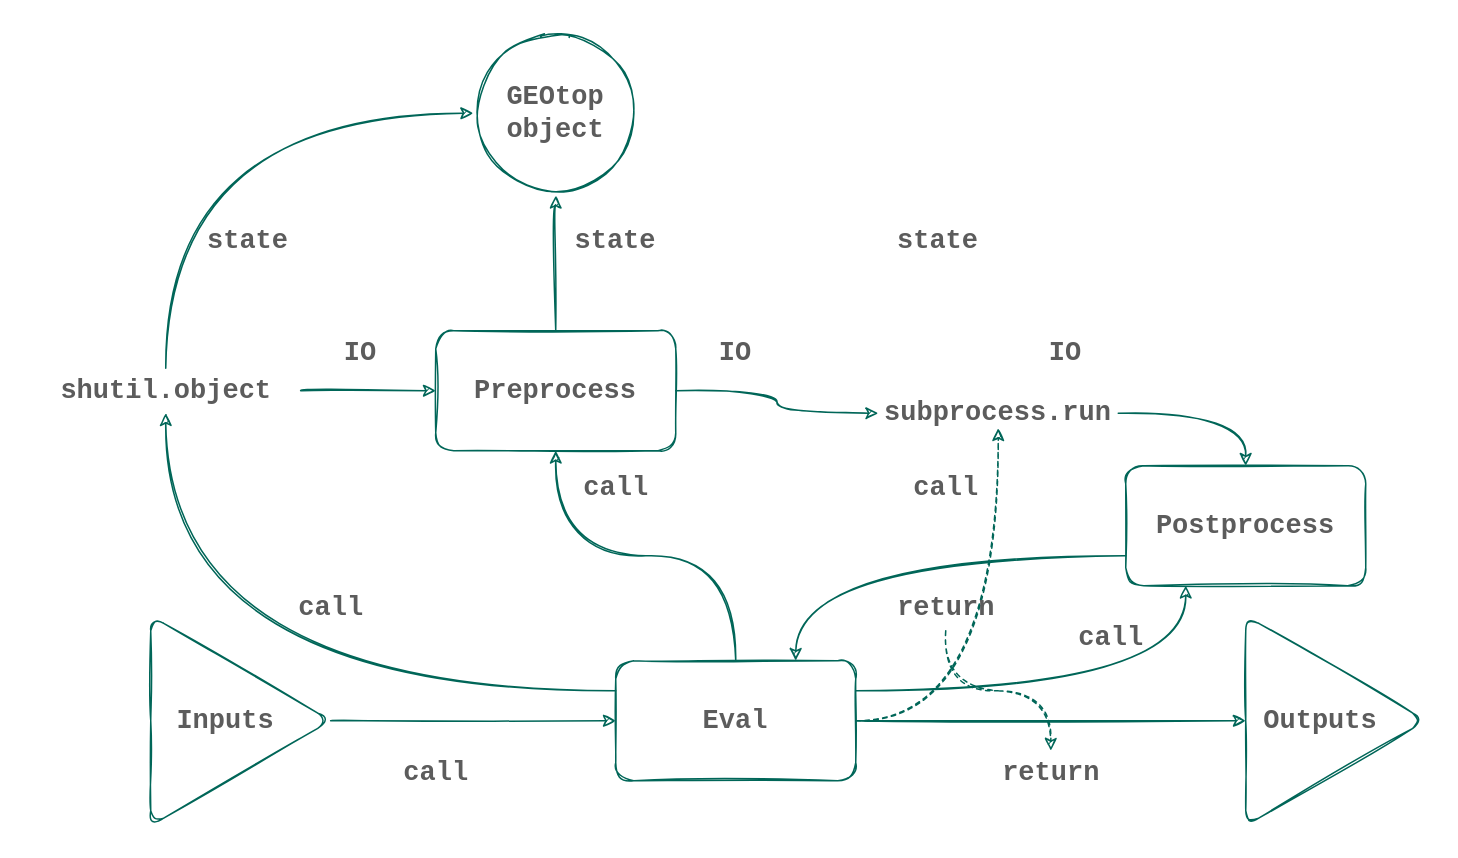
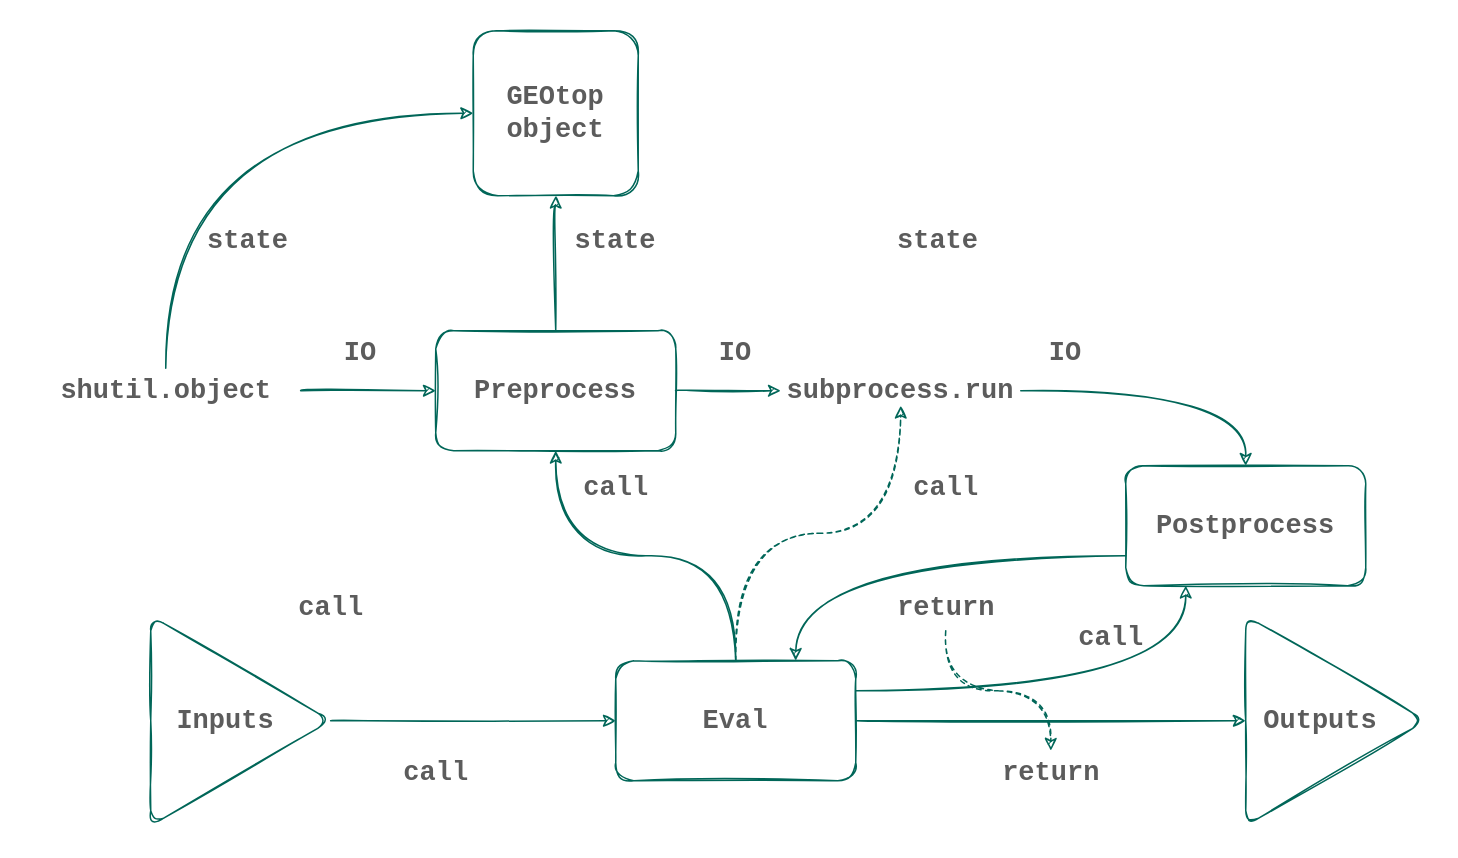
node "GEOtop object": shape ellipse -> rounded rectangle
node "subprocess.run": moved (998, 413) -> (901, 391)
edge "Eval" -> "shutil.object": removed
